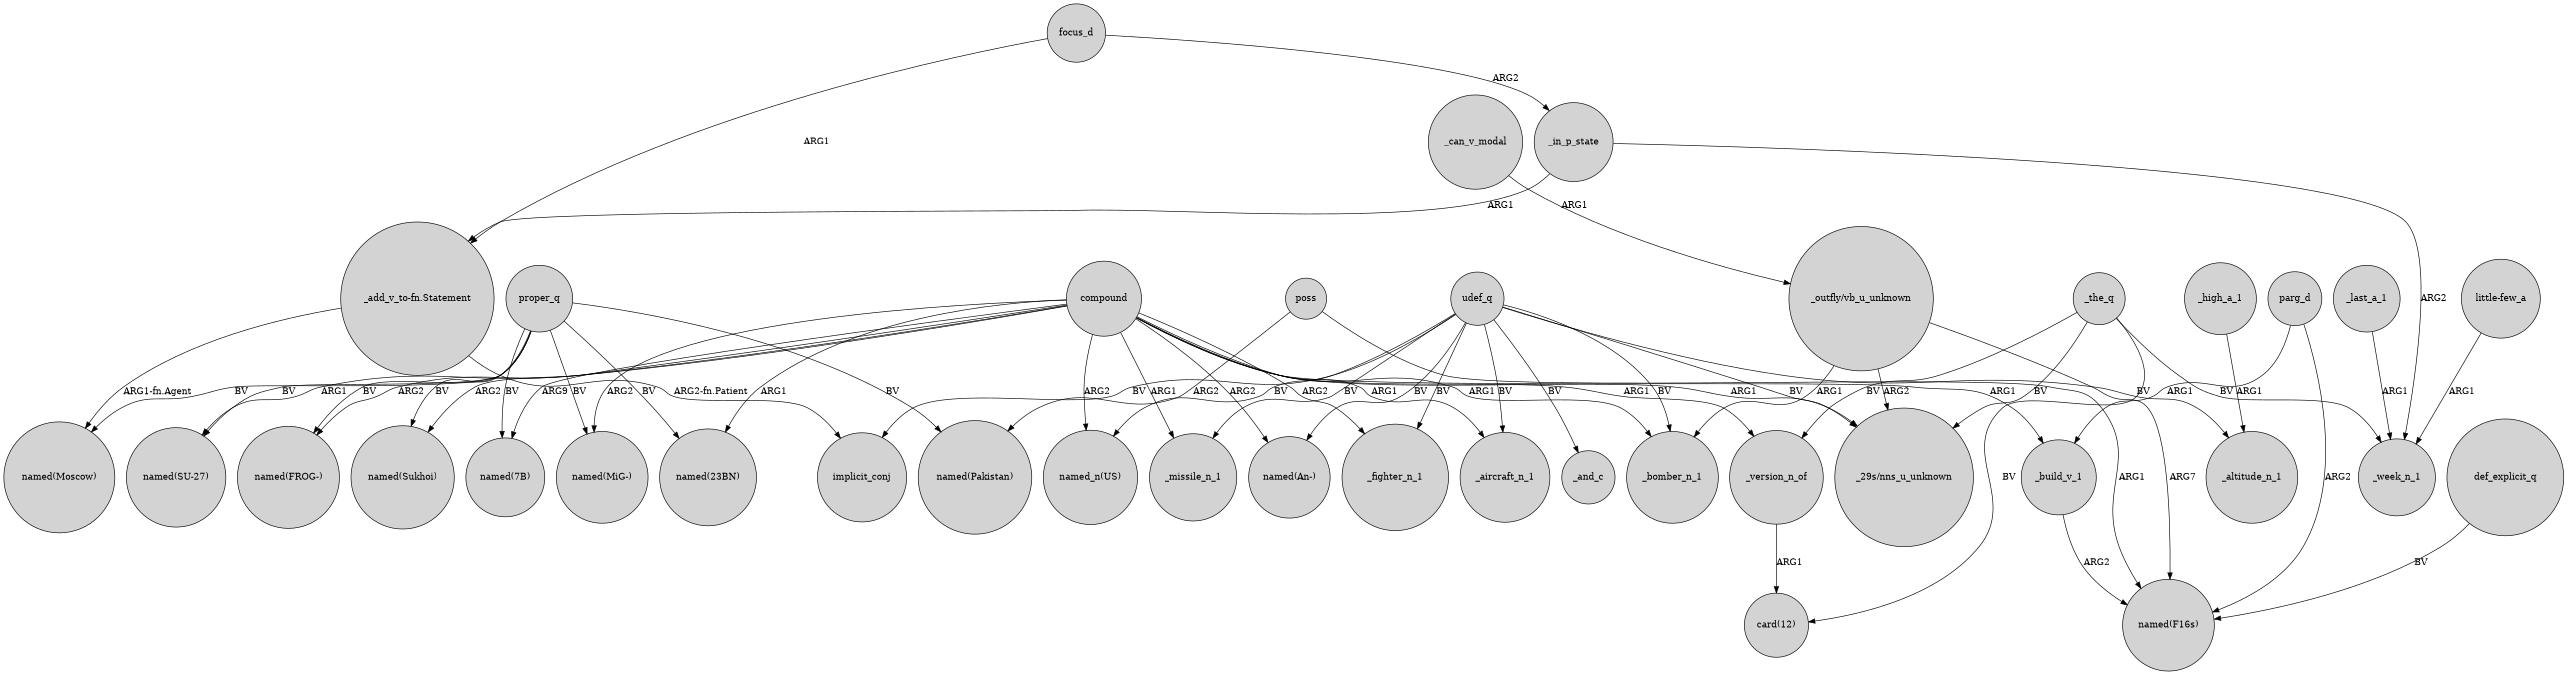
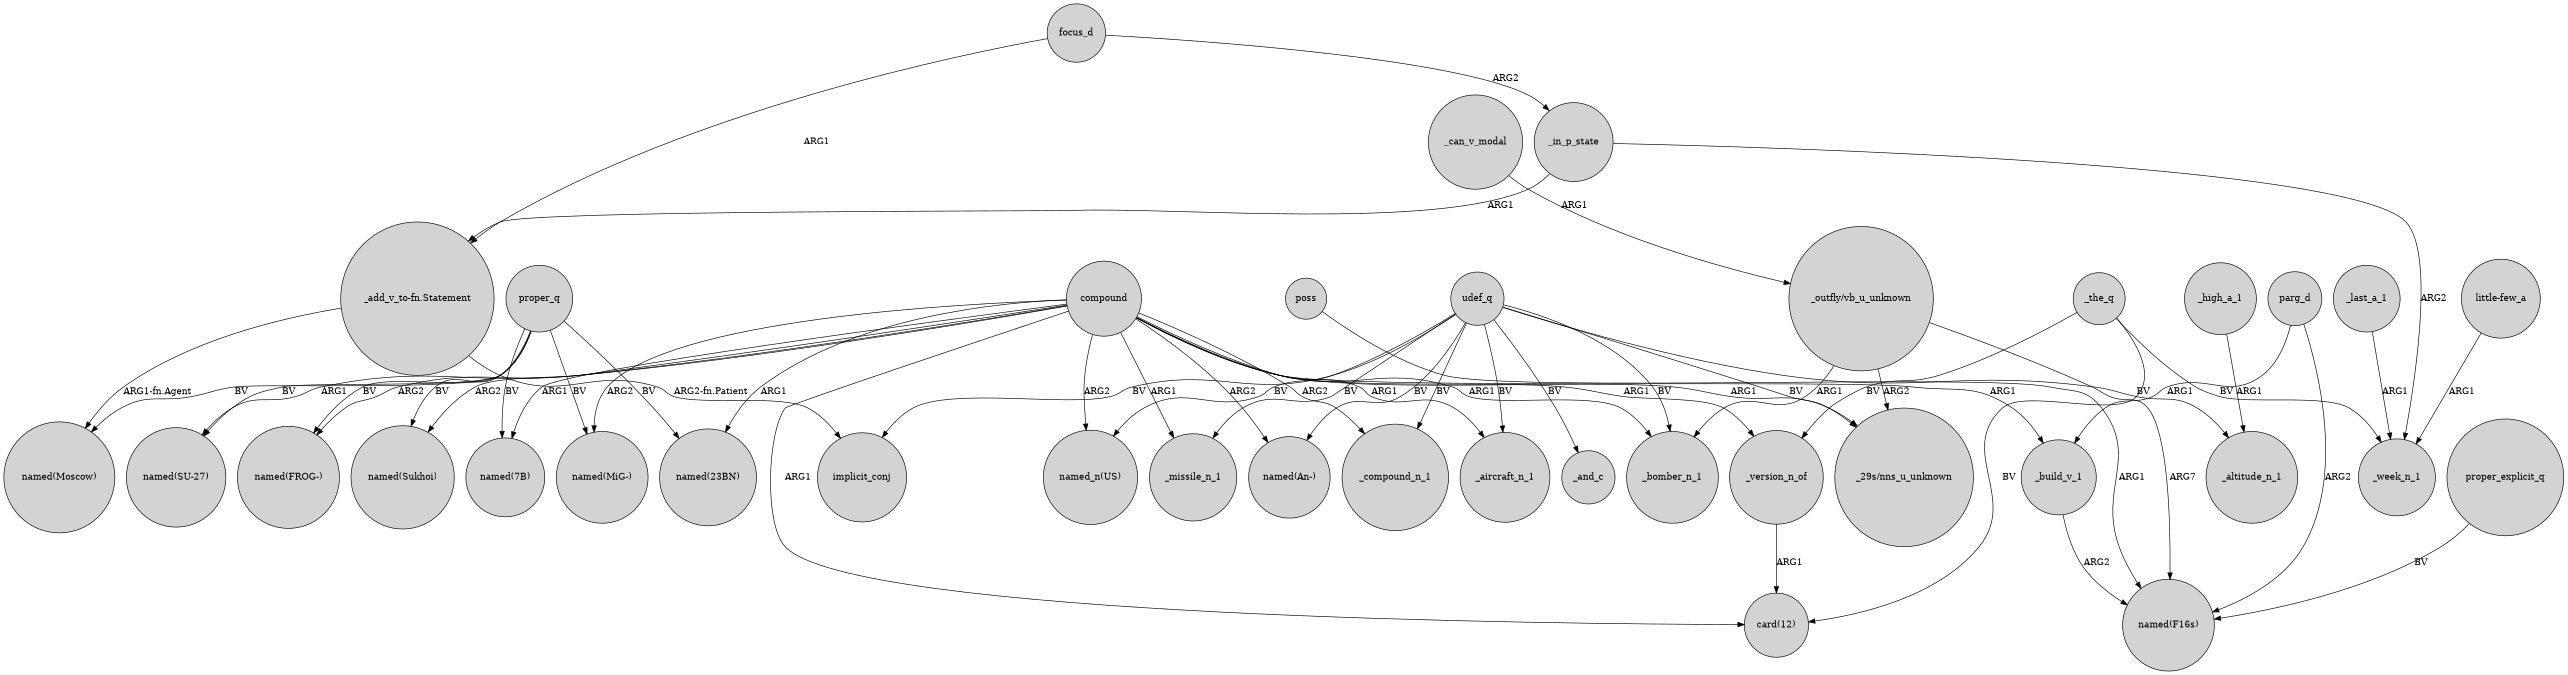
edge "_the_q" -> "_29s/nns_u_unknown": removed, label "BV"
edge "compound" -> "named(7B)": label "ARG9" -> "ARG1"
node "named(Pakistan)": removed
node "_fighter_n_1": label "_fighter_n_1" -> "_compound_n_1"
node "def_explicit_q": label "def_explicit_q" -> "proper_explicit_q"
edge "compound" -> "card(12)": added, label "ARG1"
